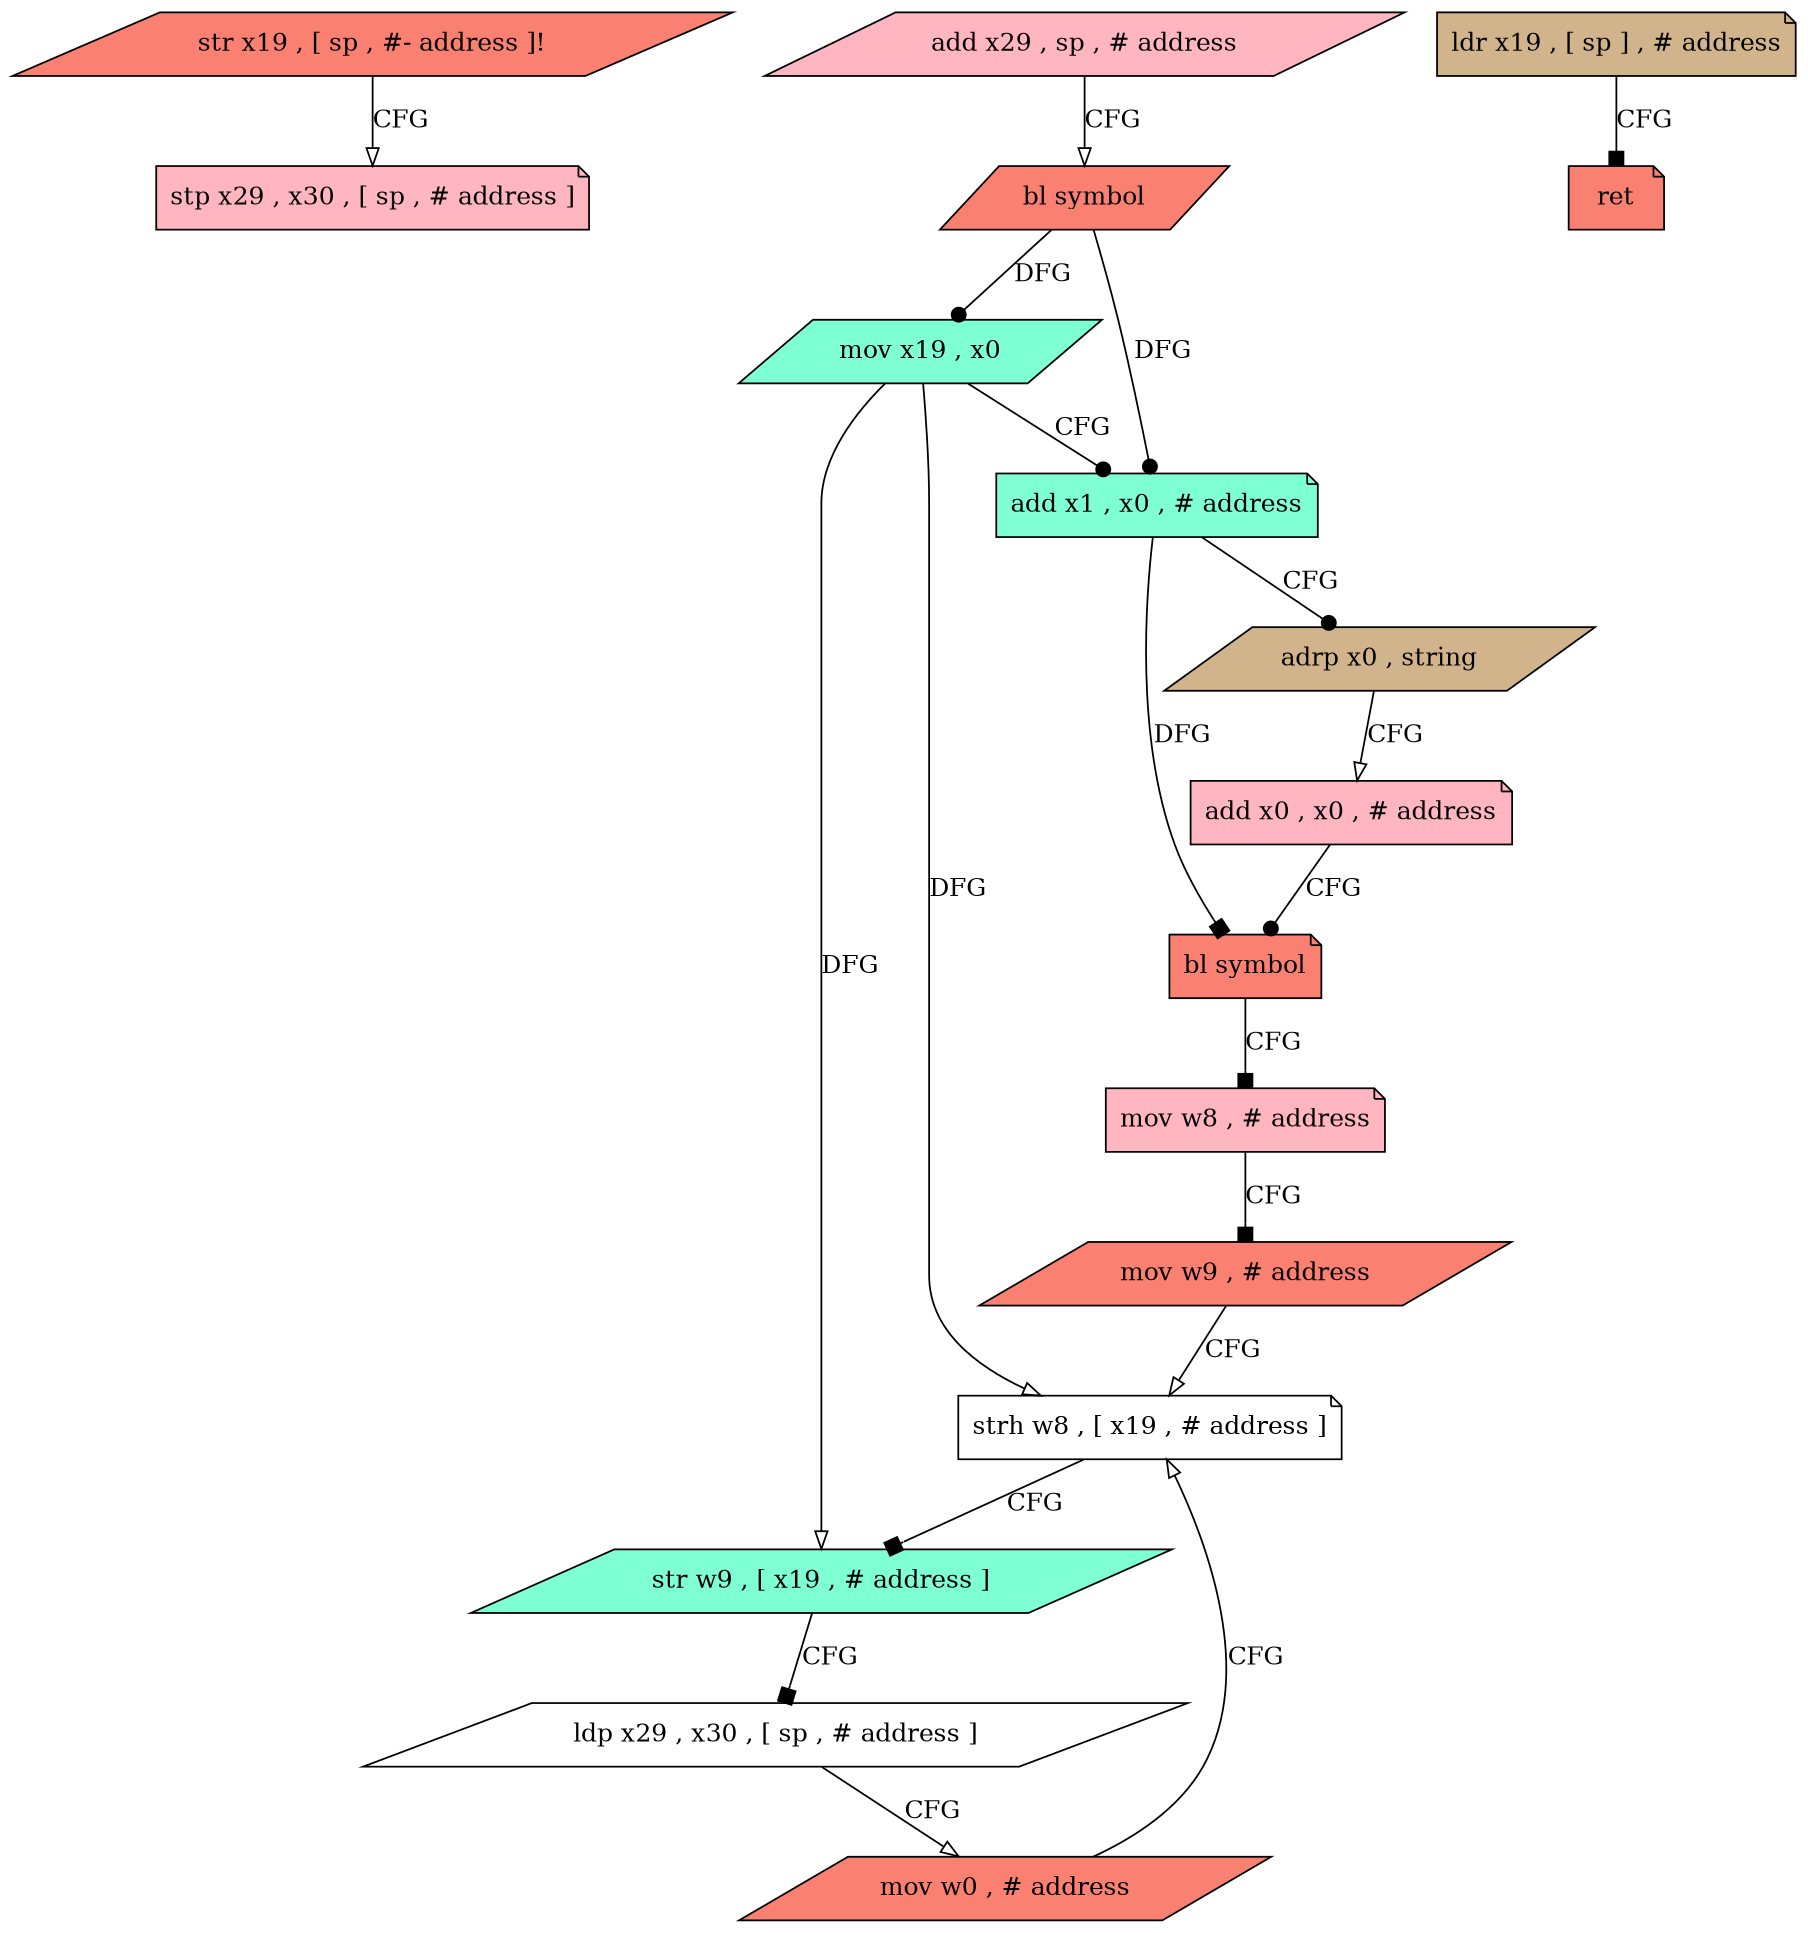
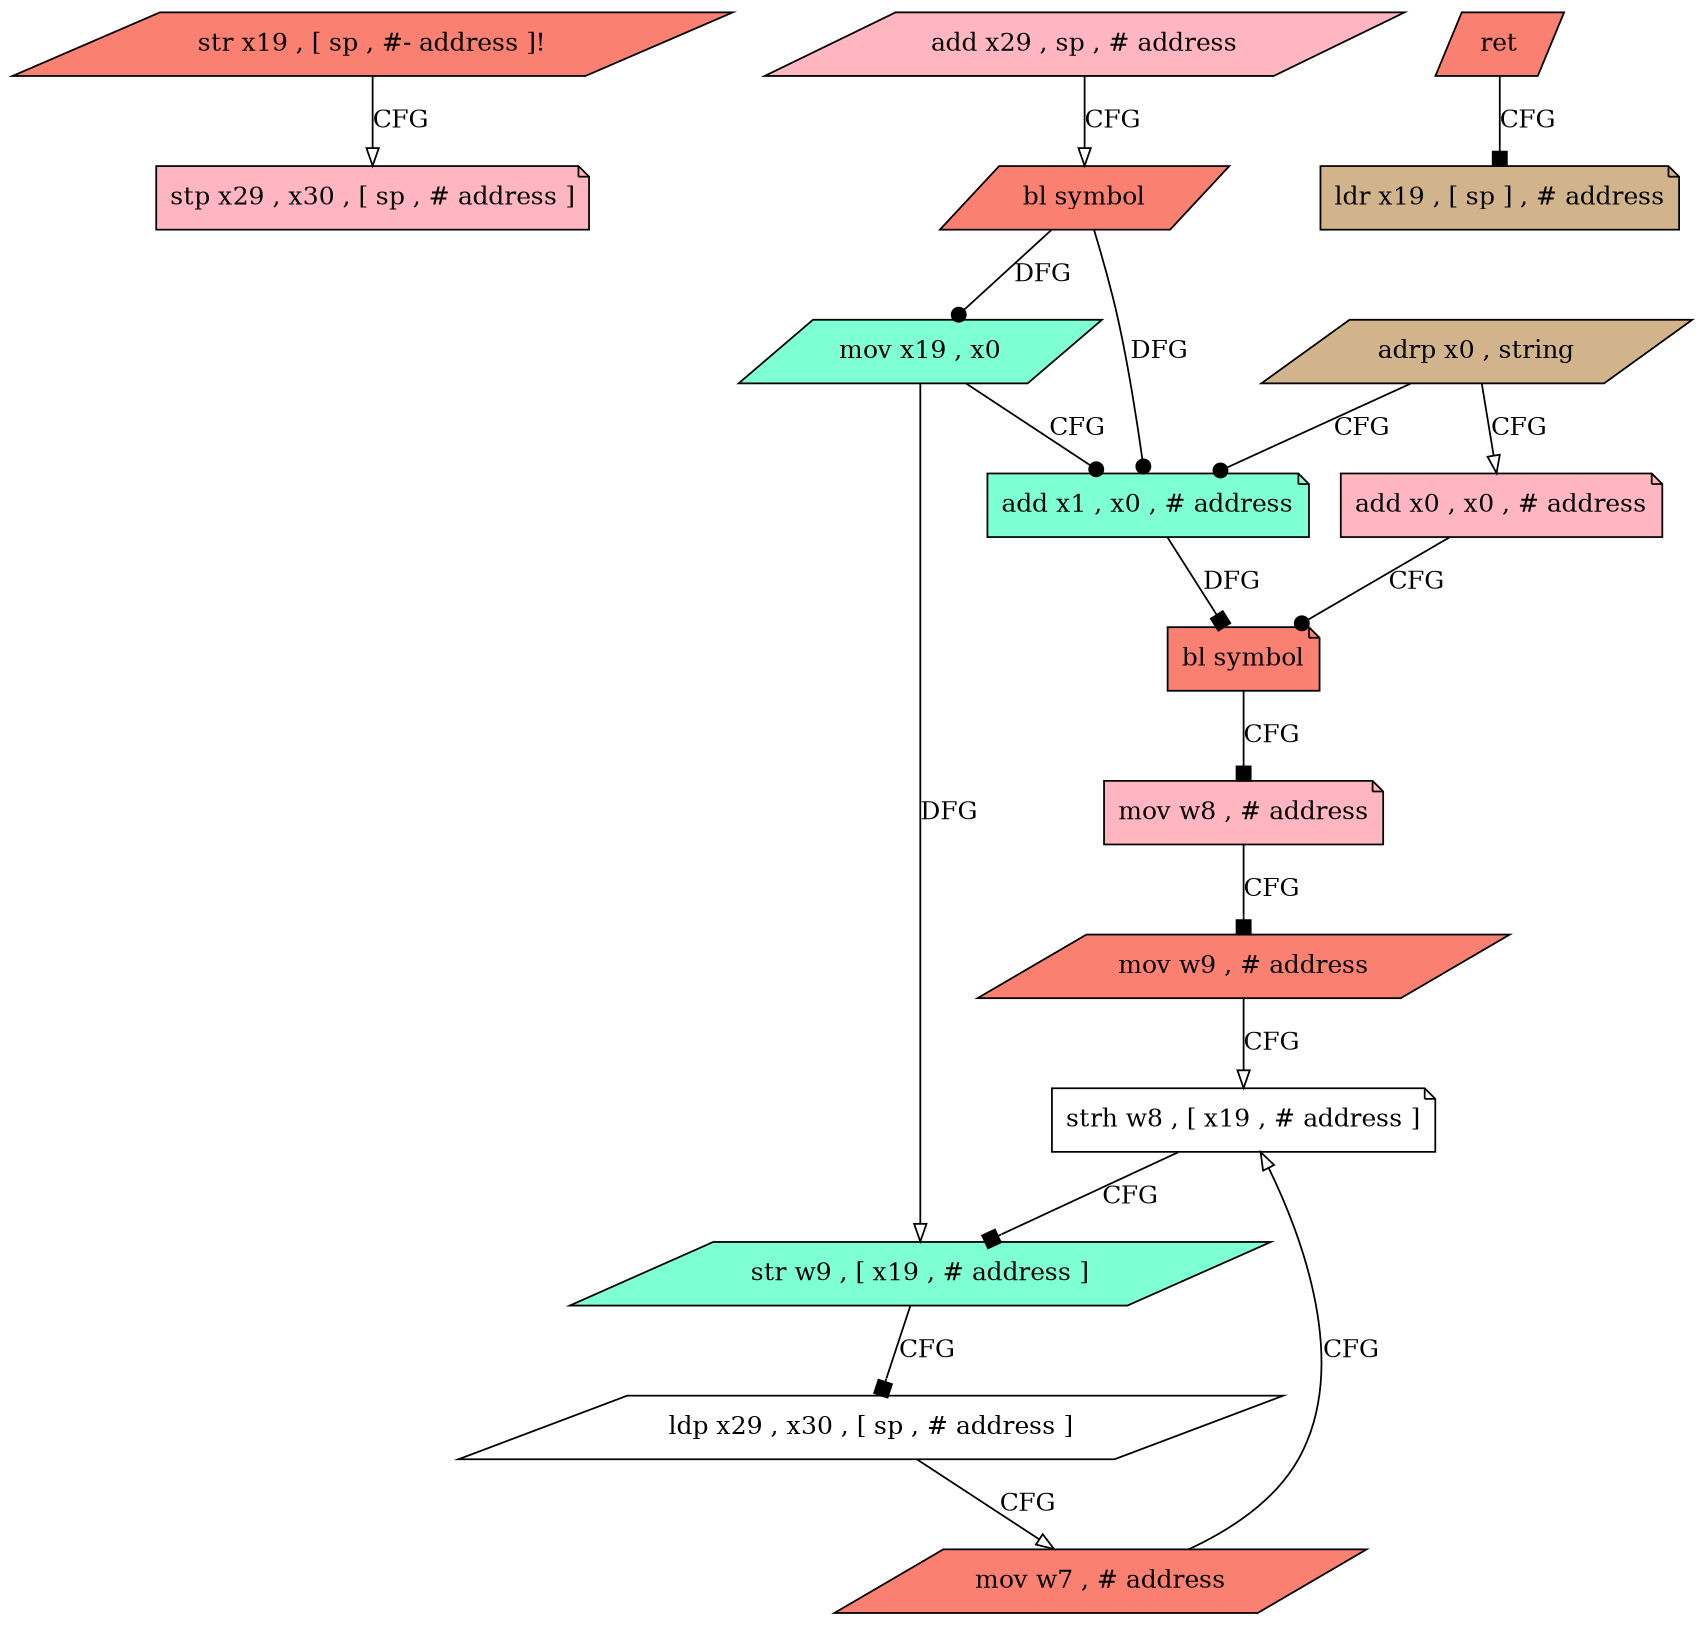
edge "ldr x19 , [ sp ] , # address" -> "ret": reversed
node "ret": shape note -> parallelogram
edge "add x1 , x0 , # address" -> "adrp x0 , string": reversed
edge "mov x19 , x0" -> "strh w8 , [ x19 , # address ]": removed, label "DFG"
node "mov w0 , # address": label "mov w0 , # address" -> "mov w7 , # address"
